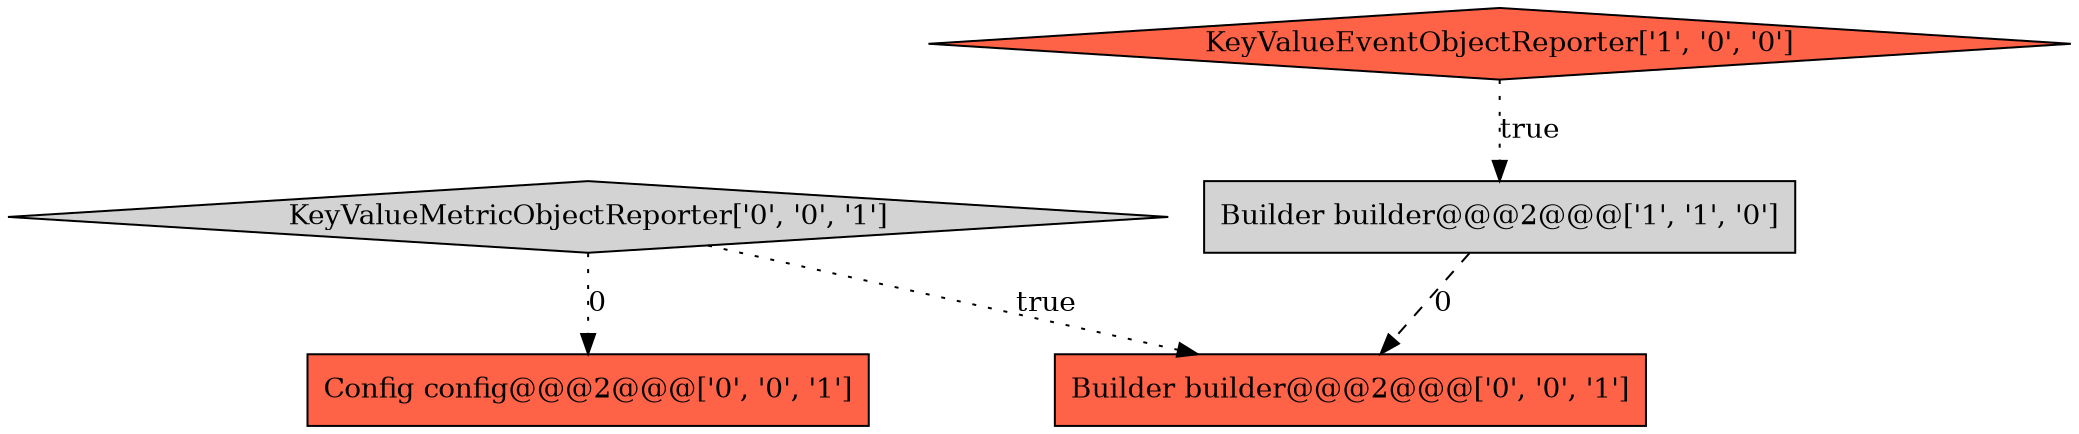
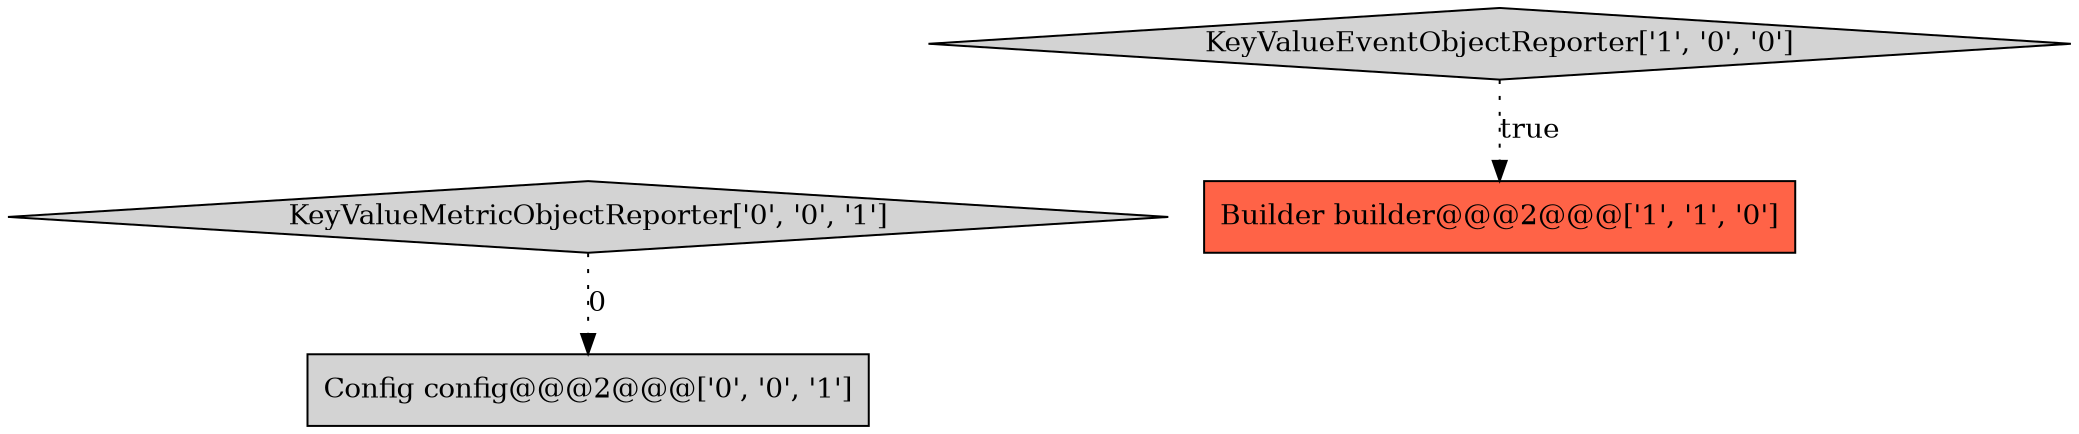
node "KeyValueEventObjectReporter['1', '0', '0']": fillcolor tomato -> lightgray
node "Builder builder@@@2@@@['1', '1', '0']": fillcolor lightgray -> tomato
node "Config config@@@2@@@['0', '0', '1']": fillcolor tomato -> lightgray
node "Builder builder@@@2@@@['0', '0', '1']": removed
